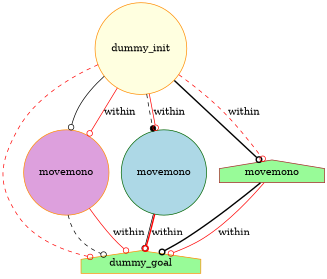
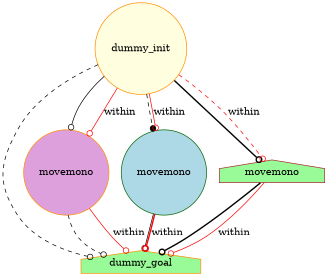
edge "dummy_init" -> "dummy_goal": color red -> black
